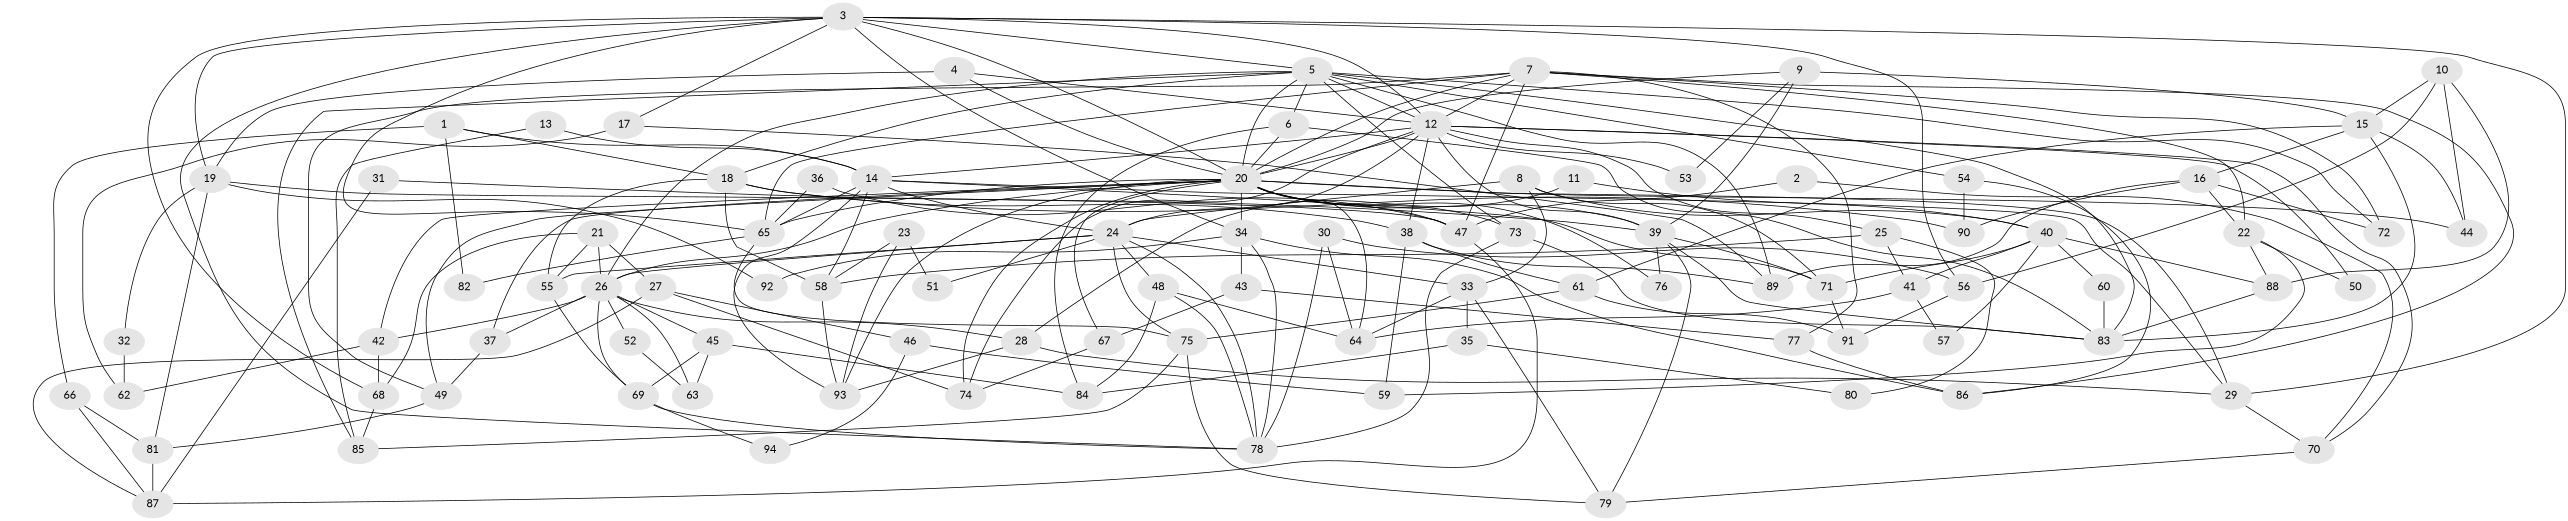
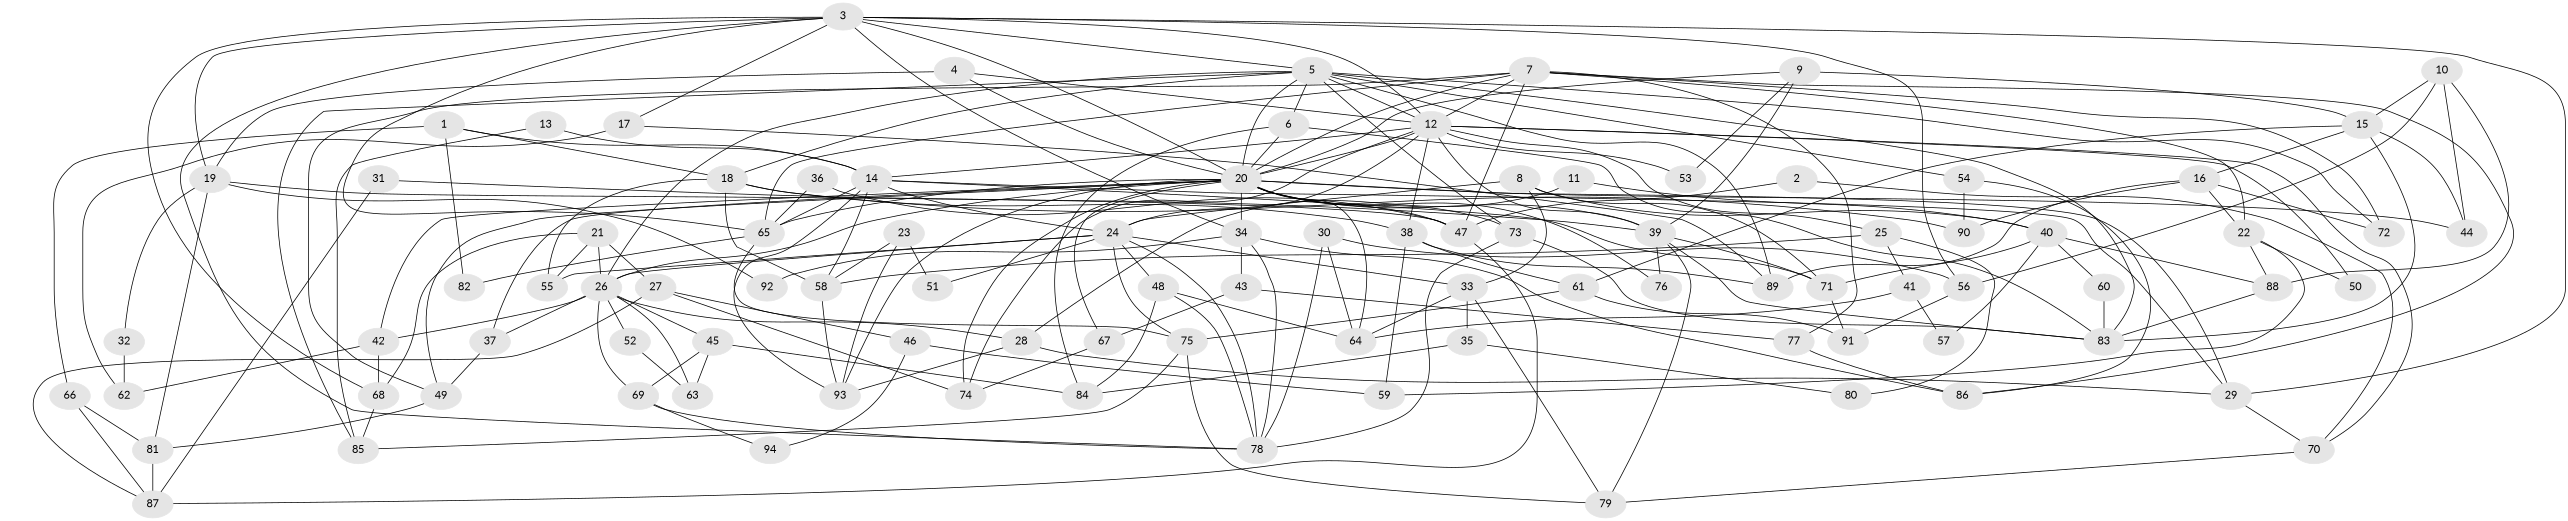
edge "40" -- "41": removed
edge "55" -- "69": removed
